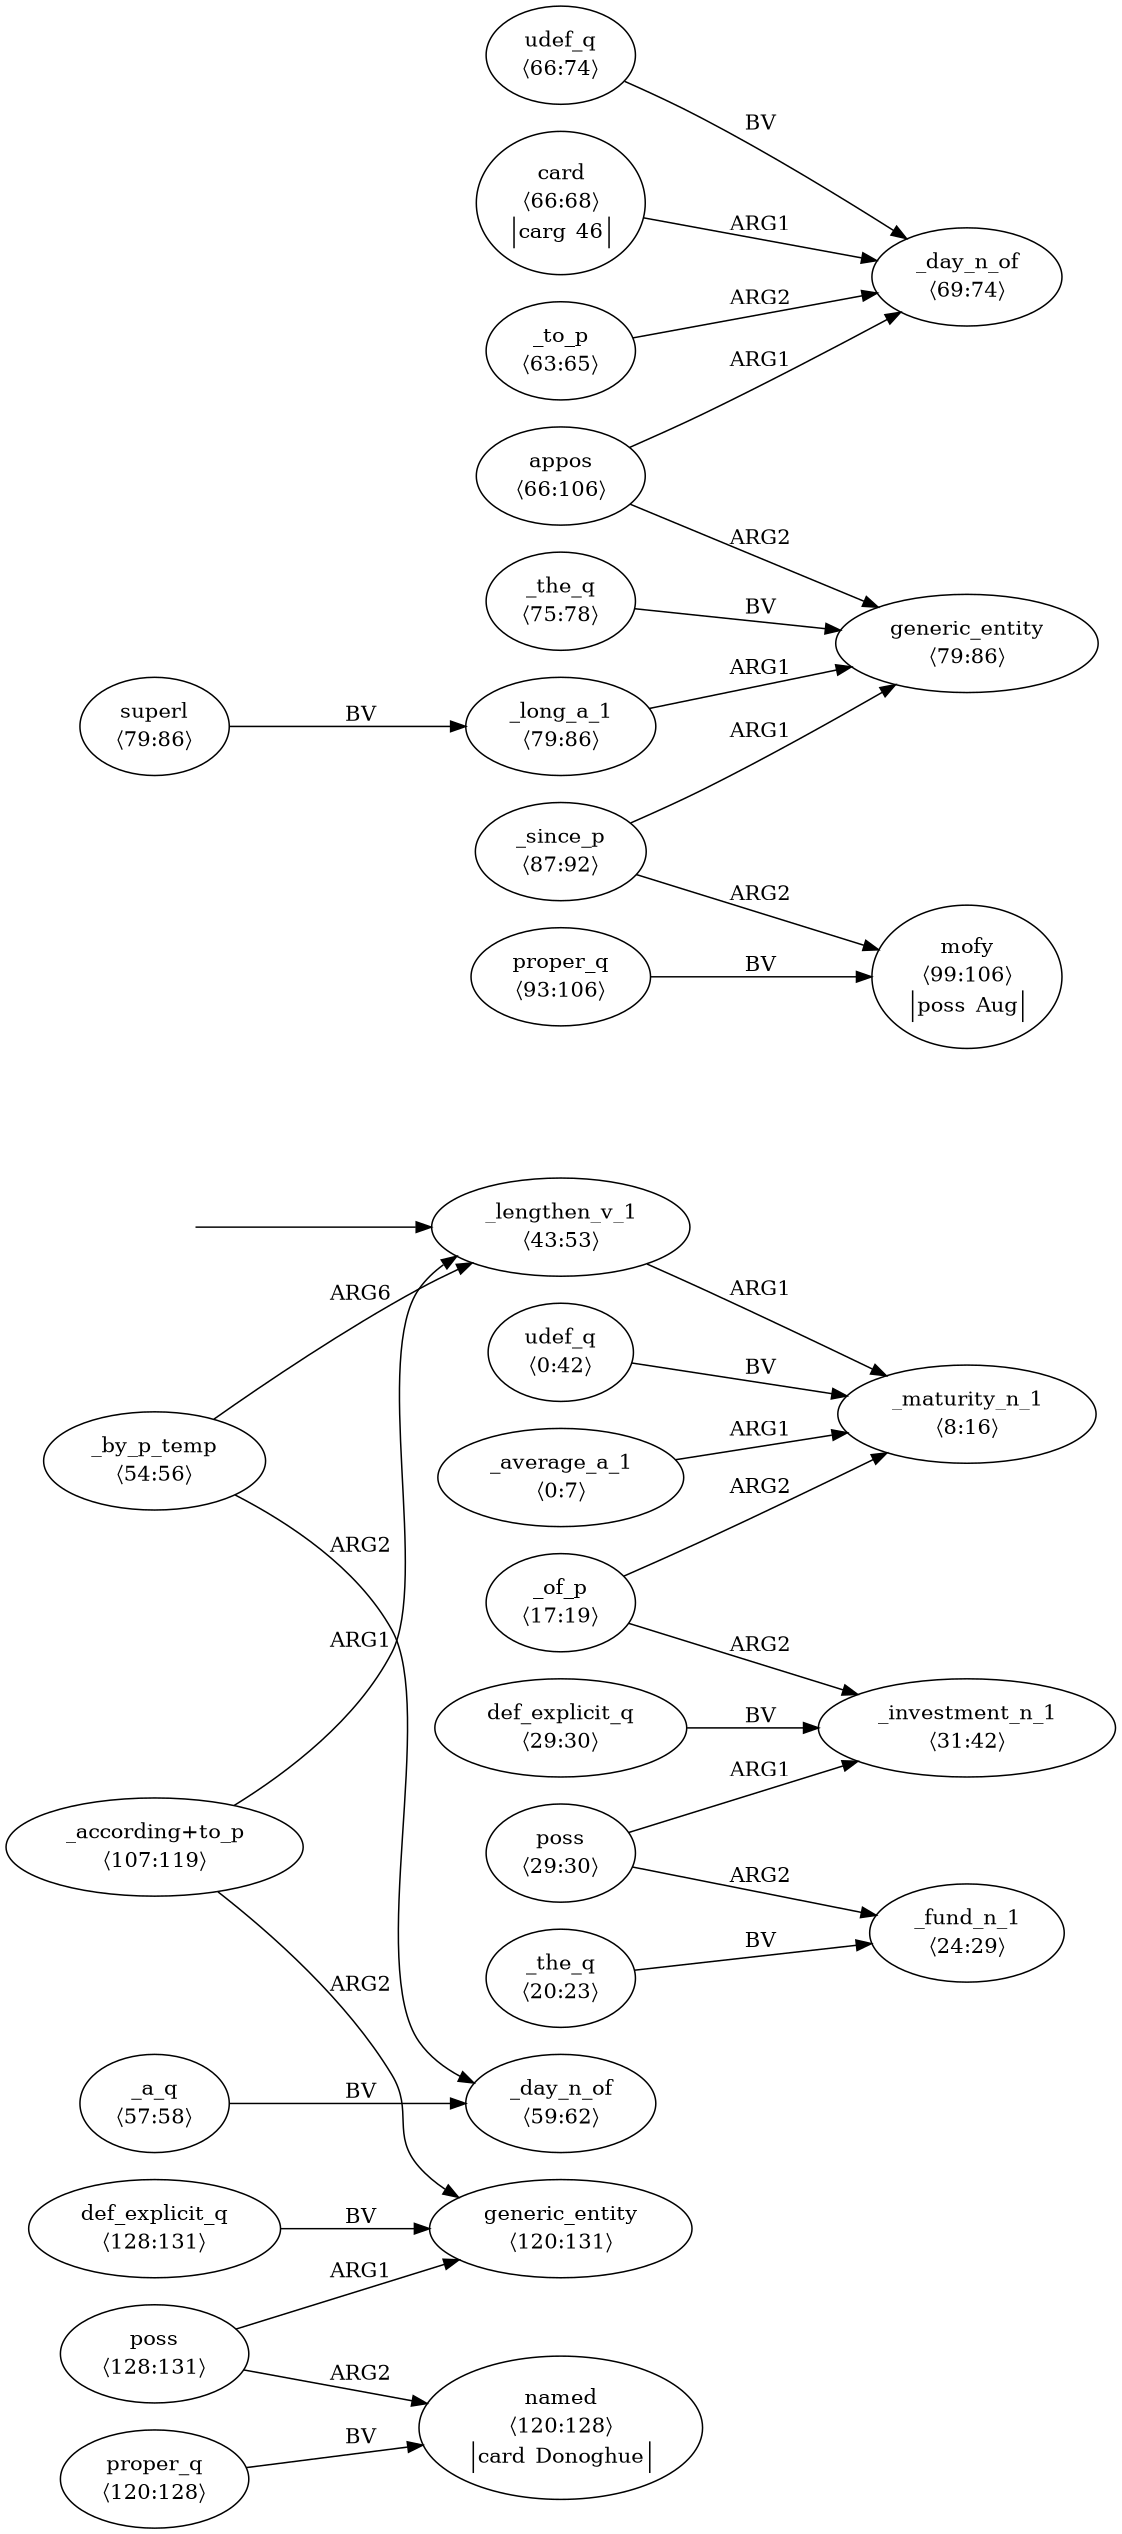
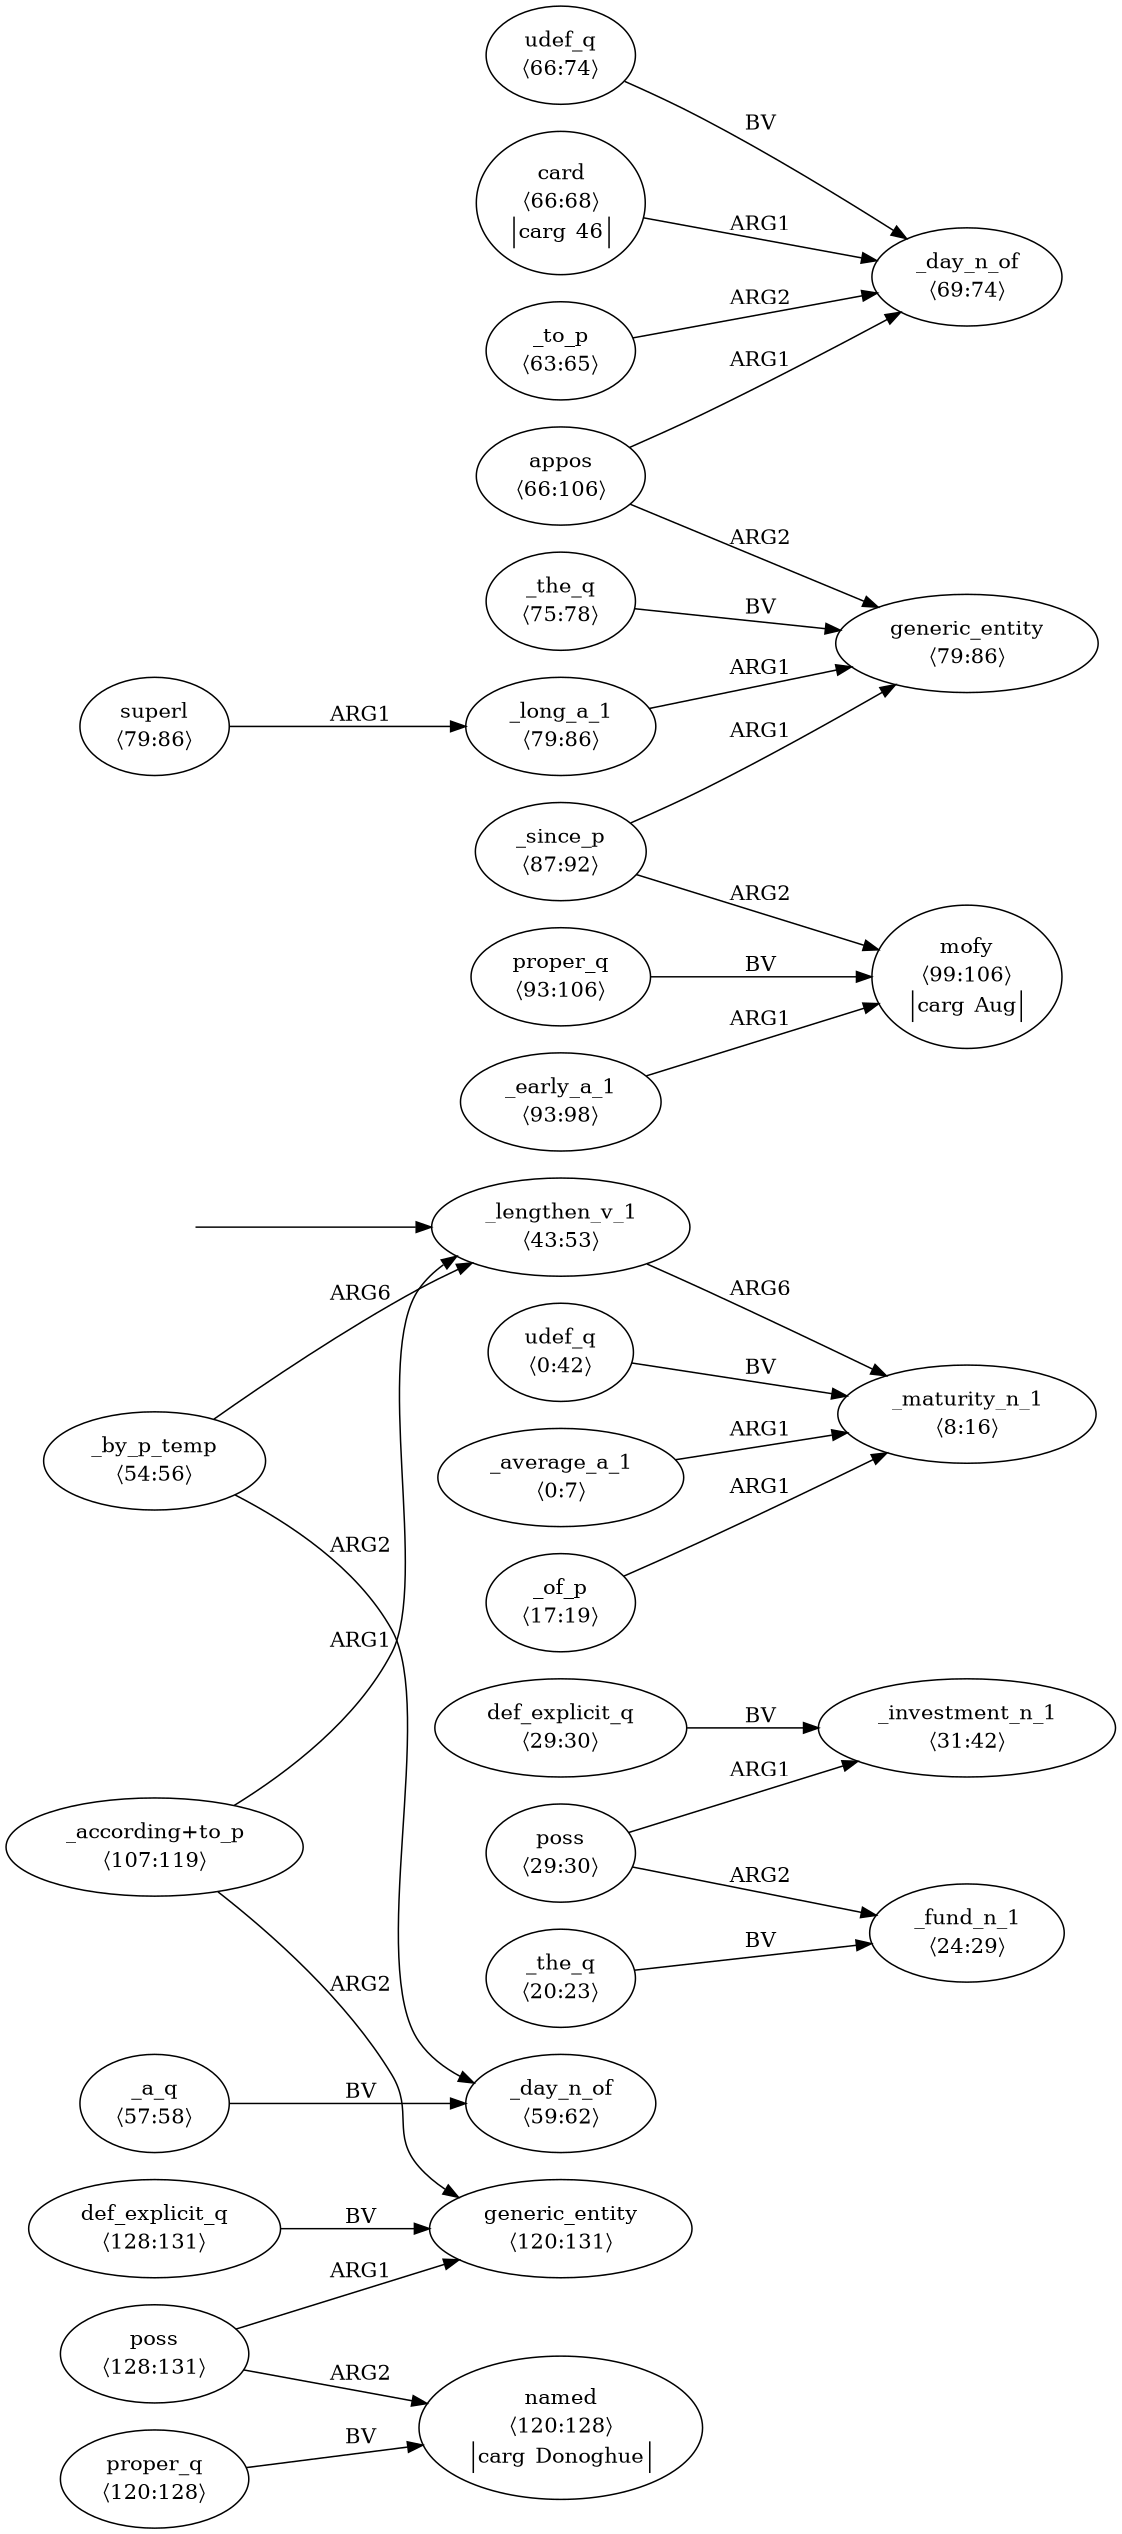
edge "superl" -> "_long_a_1": label "BV" -> "ARG1"
node "mofy": text "poss" -> "carg"
node "_early_a_1": added
edge "_lengthen_v_1" -> "_maturity_n_1": label "ARG1" -> "ARG6"
edge "_of_p" -> "_maturity_n_1": label "ARG2" -> "ARG1"
edge "_of_p" -> "_investment_n_1": removed, label "ARG2"
node "named": text "card" -> "carg"
